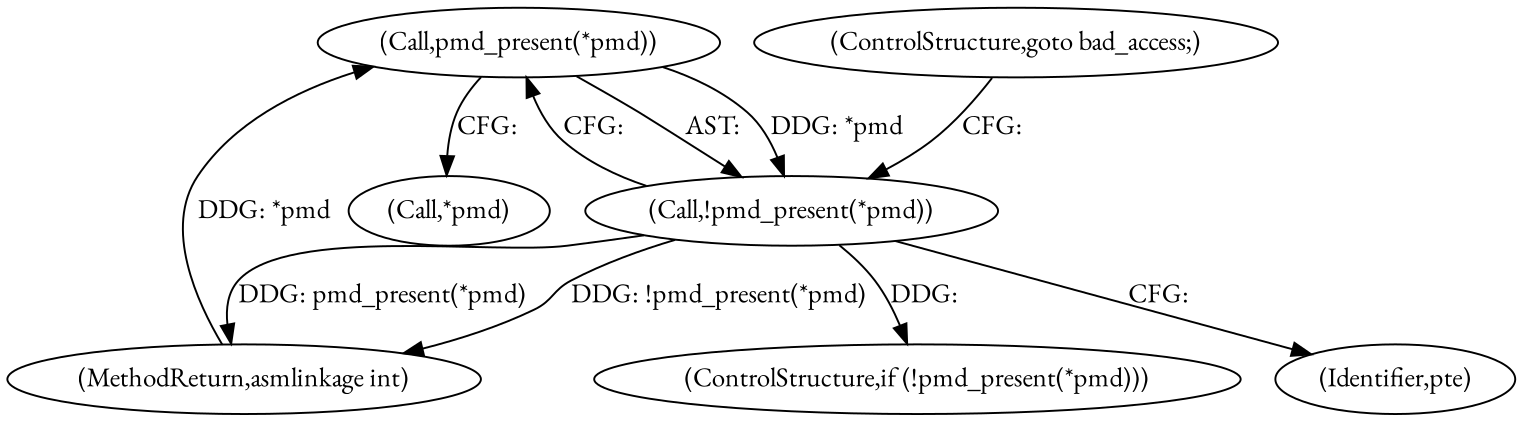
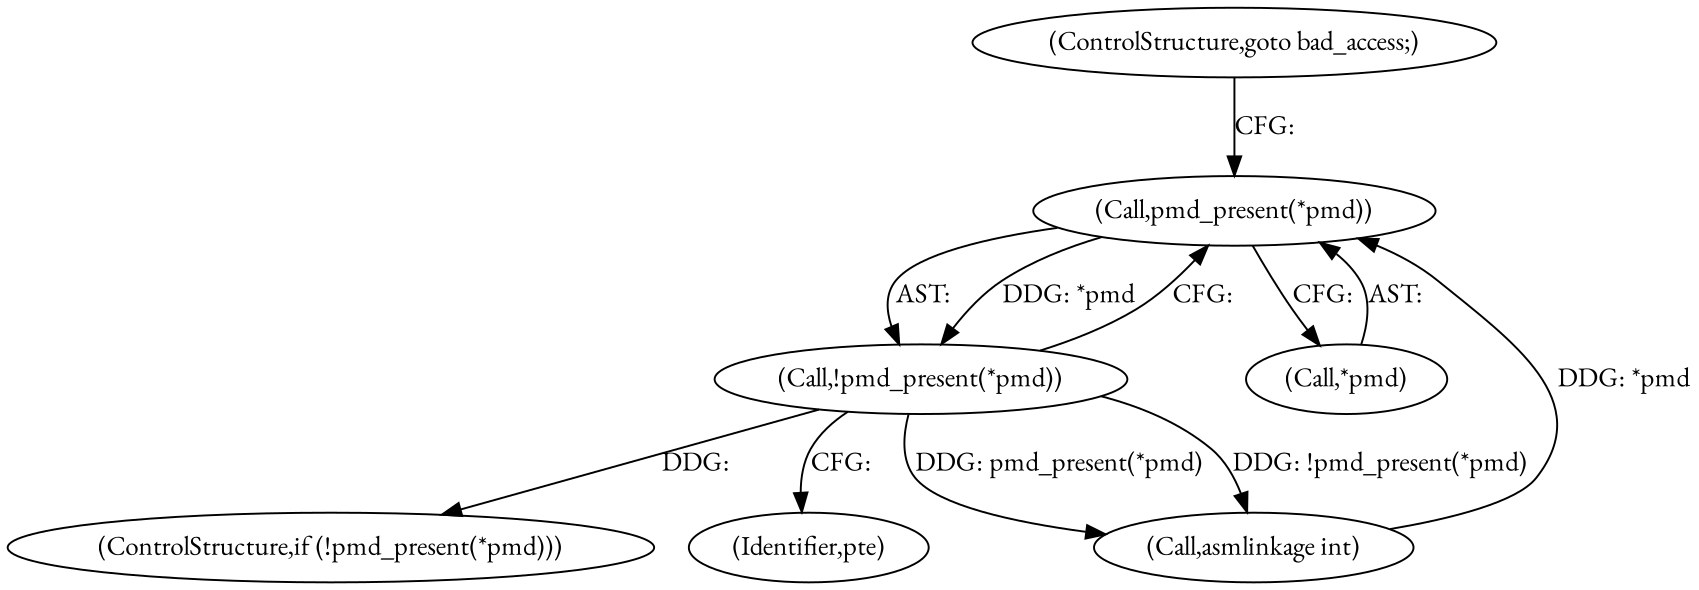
edge "(ControlStructure,goto bad_access;)" -> "(Call,!pmd_present(*pmd))": now "(ControlStructure,goto bad_access;)" -> "(Call,pmd_present(*pmd))"
edge "(Call,*pmd)" -> "(Call,pmd_present(*pmd))": added, label "AST:"
node "(MethodReturn,asmlinkage int)": label "(MethodReturn,asmlinkage int)" -> "(Call,asmlinkage int)"
